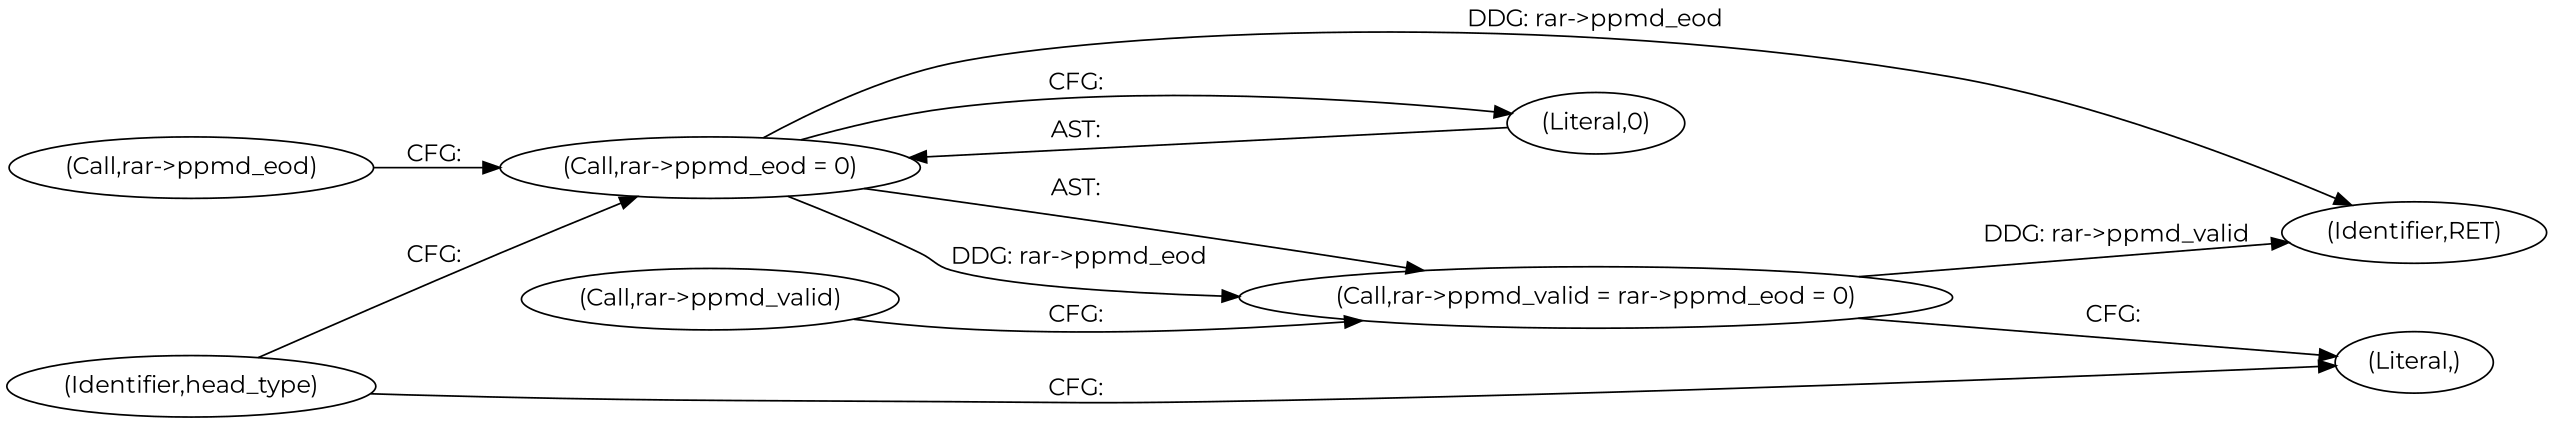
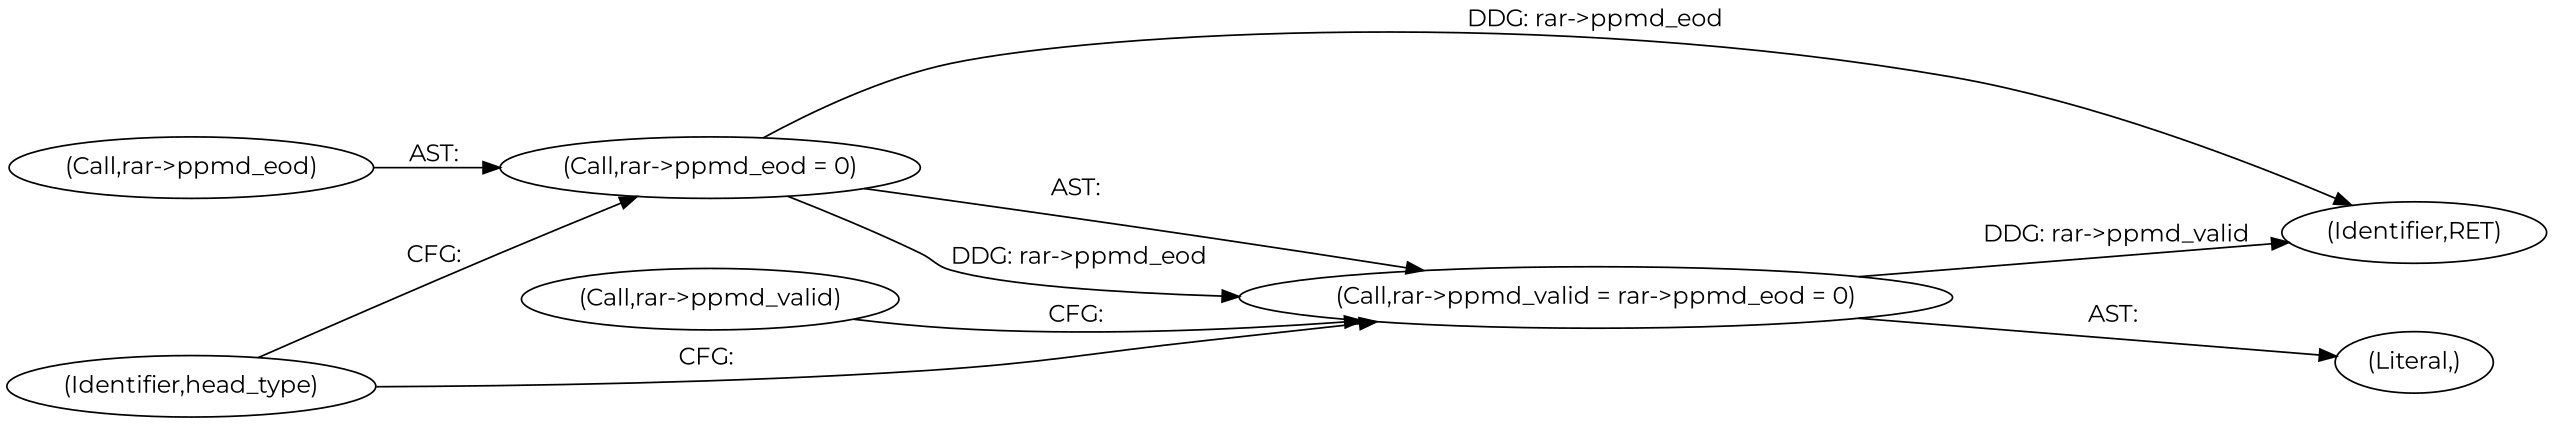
node "(Literal,0)": removed
edge "(Call,rar->ppmd_eod)" -> "(Call,rar->ppmd_eod = 0)": label "CFG: " -> "AST: "
edge "(Call,rar->ppmd_valid = rar->ppmd_eod = 0)" -> "(Literal,)": label "CFG: " -> "AST: "
edge "(Identifier,head_type)" -> "(Literal,)": now "(Identifier,head_type)" -> "(Call,rar->ppmd_valid = rar->ppmd_eod = 0)"
